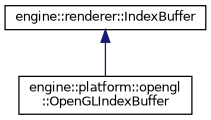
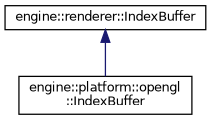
node "engine::platform::opengl ::OpenGLIndexBuffer": label "engine::platform::opengl ::OpenGLIndexBuffer" -> "engine::platform::opengl ::IndexBuffer"
